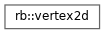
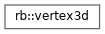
node "rb::vertex2d": label "rb::vertex2d" -> "rb::vertex3d"
